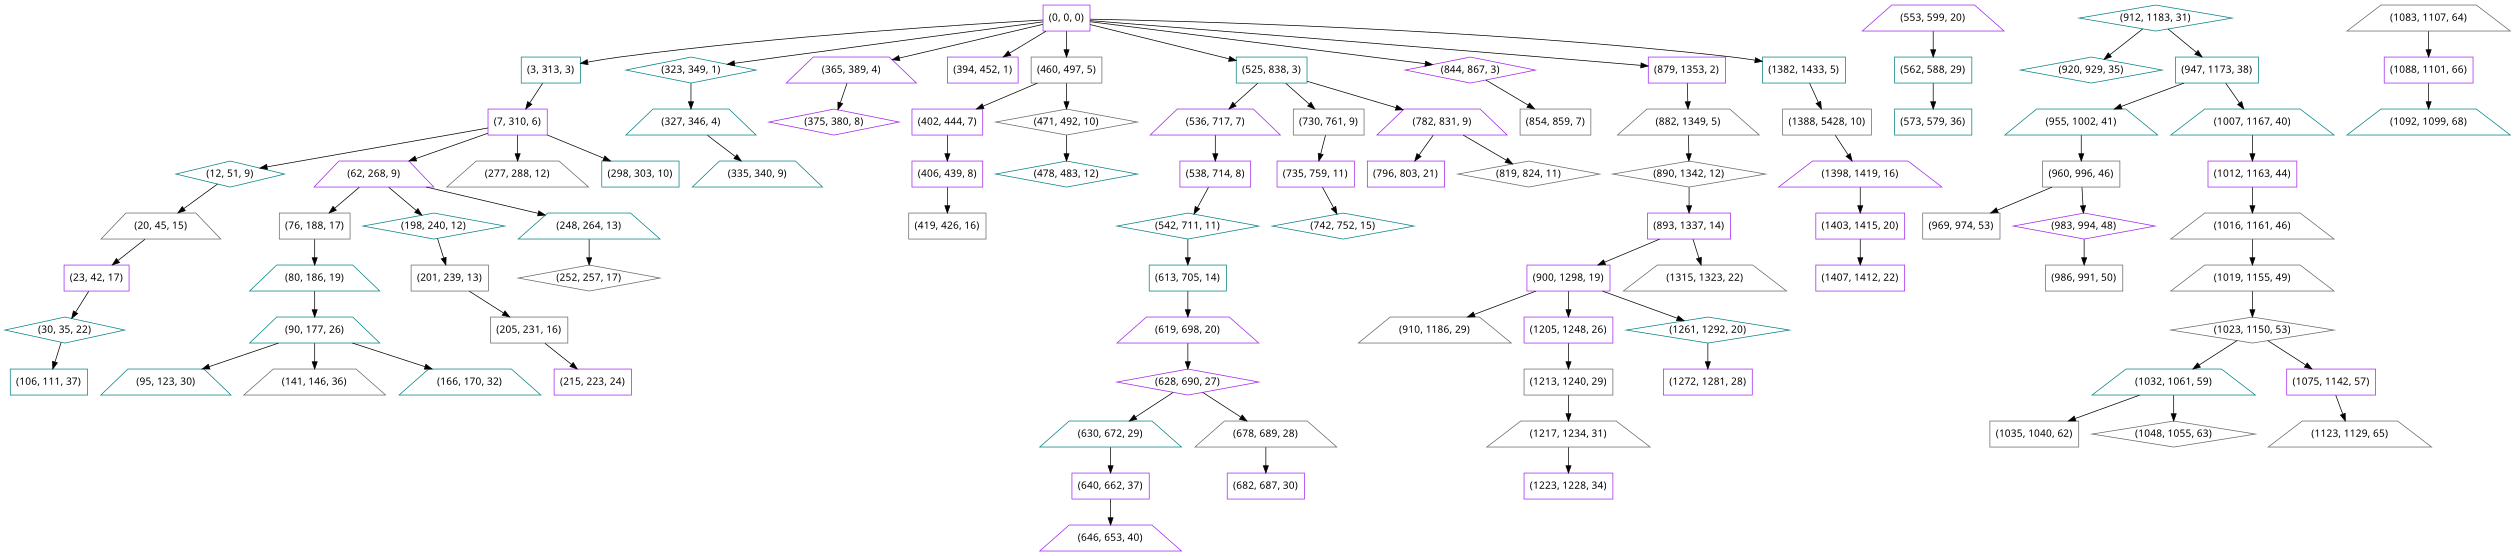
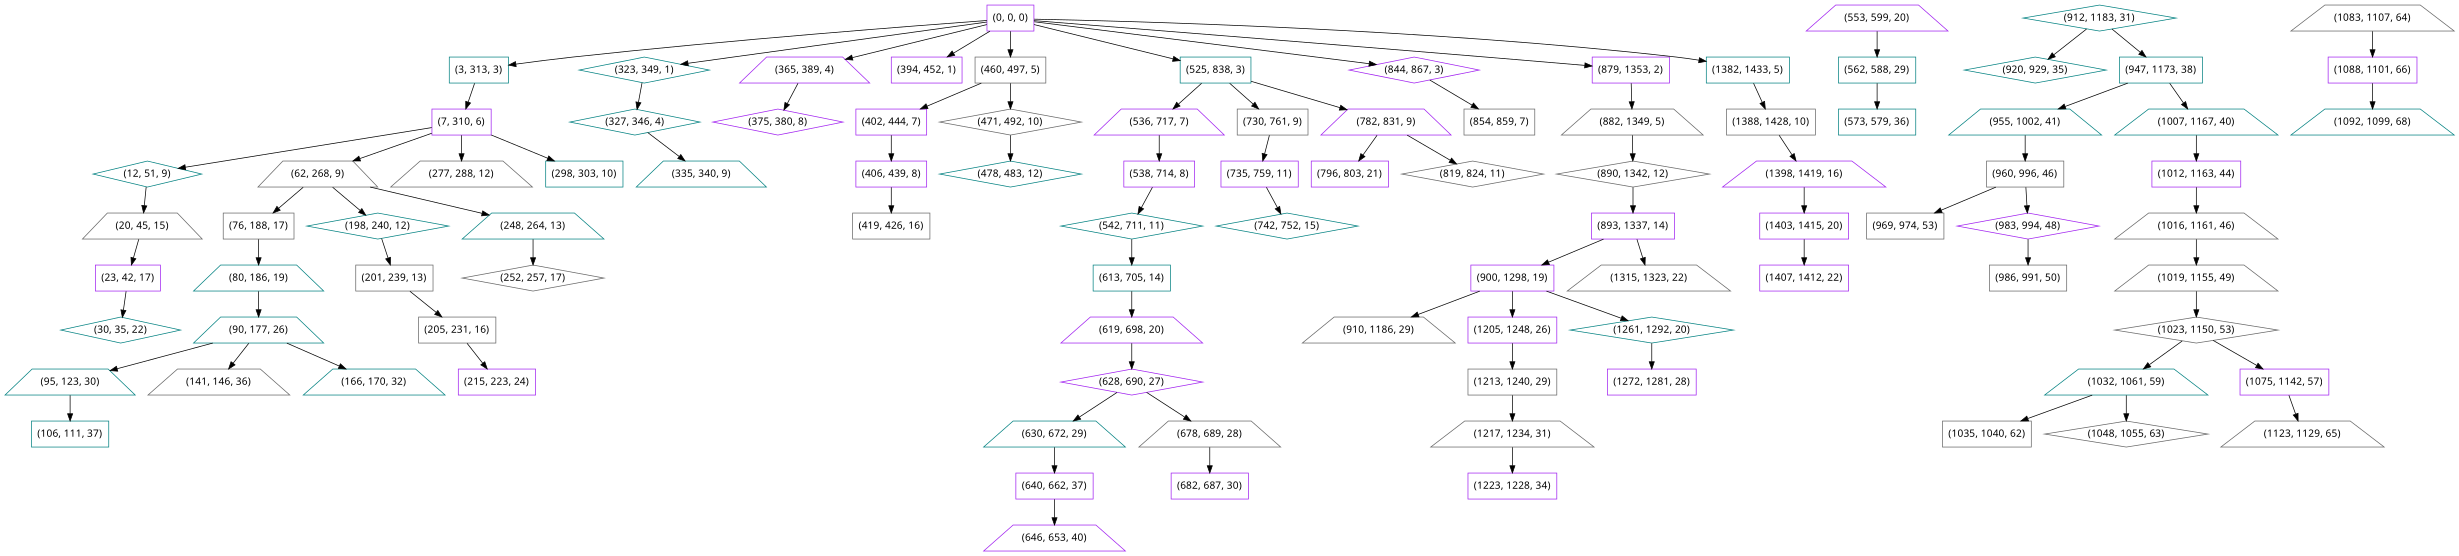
node "(327, 346, 4)": shape trapezium -> diamond
node "(1388, 5428, 10)": label "(1388, 5428, 10)" -> "(1388, 1428, 10)"
node "(62, 268, 9)": color purple -> gray40
edge "(30, 35, 22)" -> "(106, 111, 37)": now "(95, 123, 30)" -> "(106, 111, 37)"
